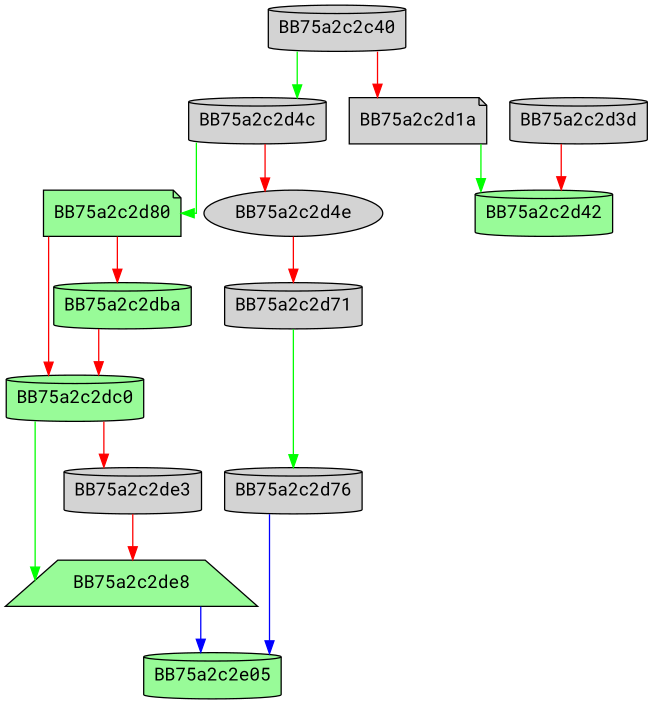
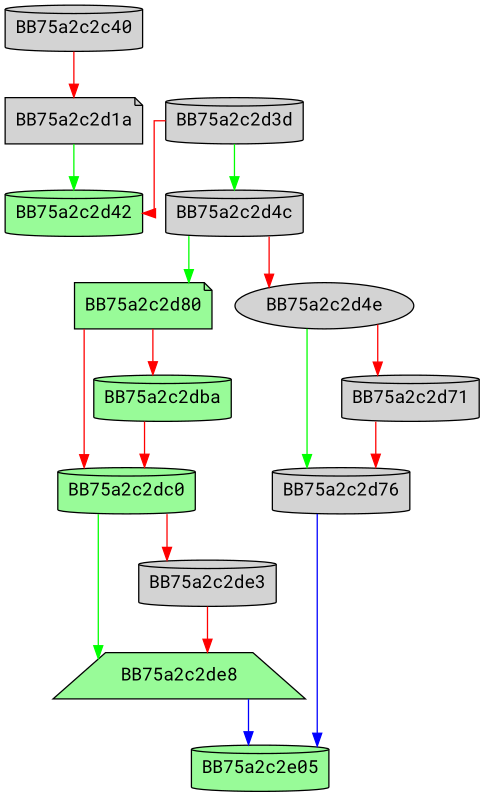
edge "BB75a2c2c40" -> "BB75a2c2d4c": now "BB75a2c2d3d" -> "BB75a2c2d4c"
edge "BB75a2c2d71" -> "BB75a2c2d76": color green -> red
edge "BB75a2c2d4e" -> "BB75a2c2d76": added
